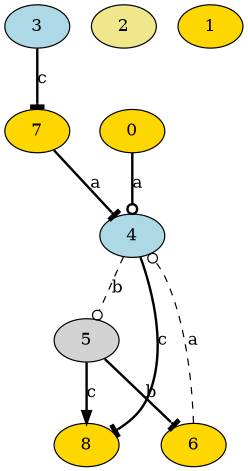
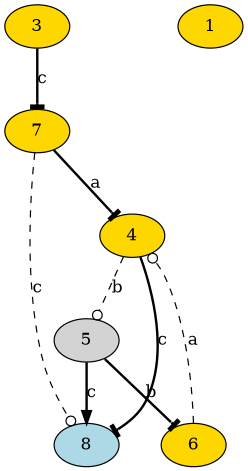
node "3": fillcolor lightblue -> gold
node "2": removed
node "0": removed
node "4": fillcolor lightblue -> gold
edge "7" -> "8": added, label "c"
node "8": fillcolor gold -> lightblue
